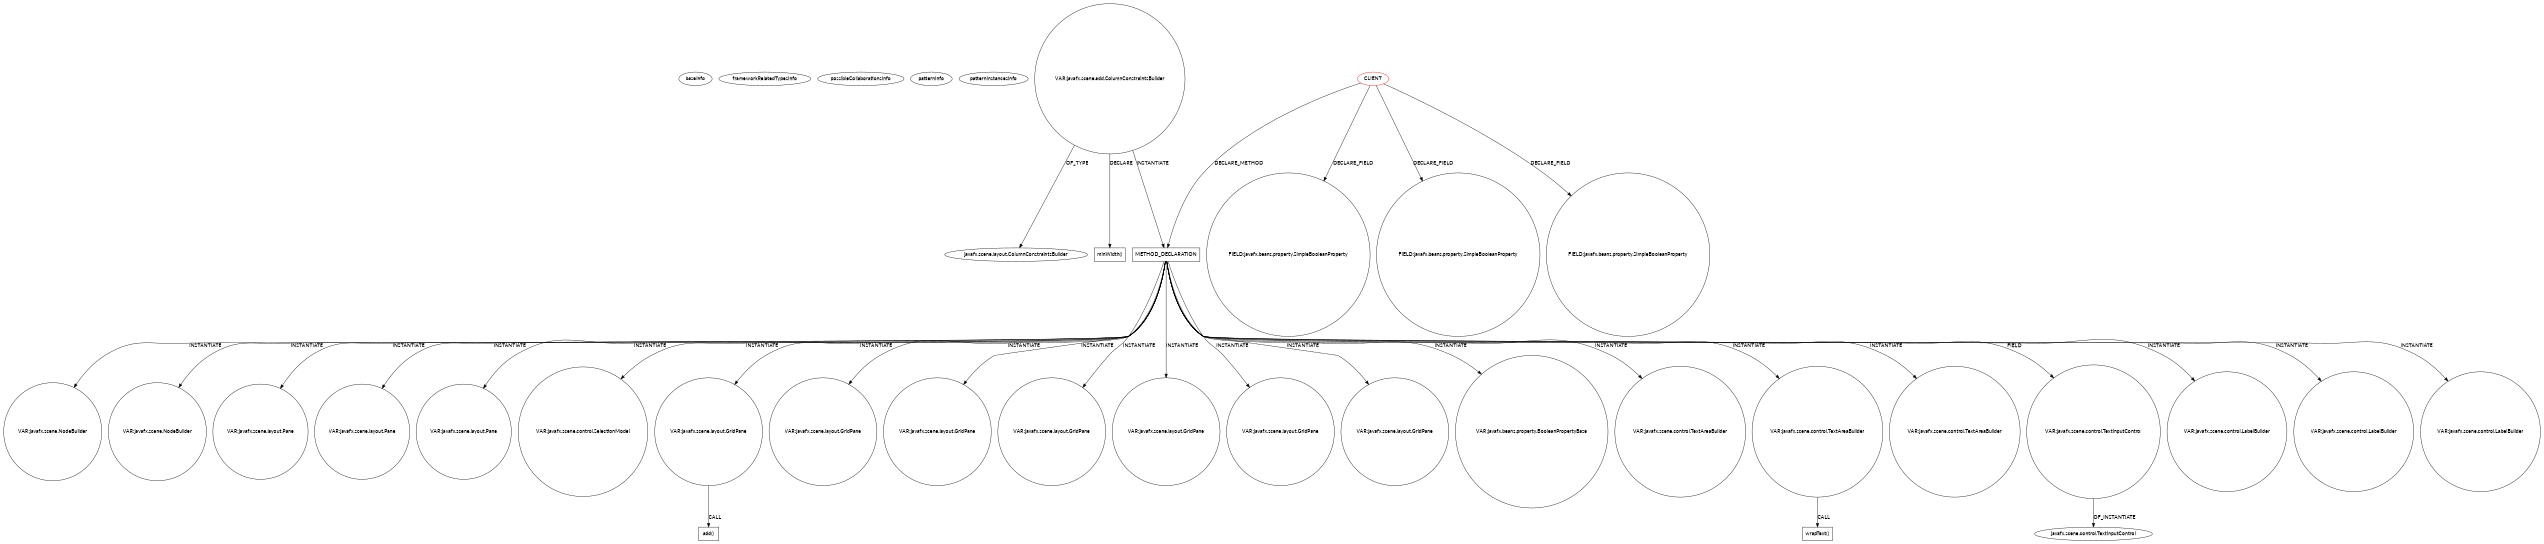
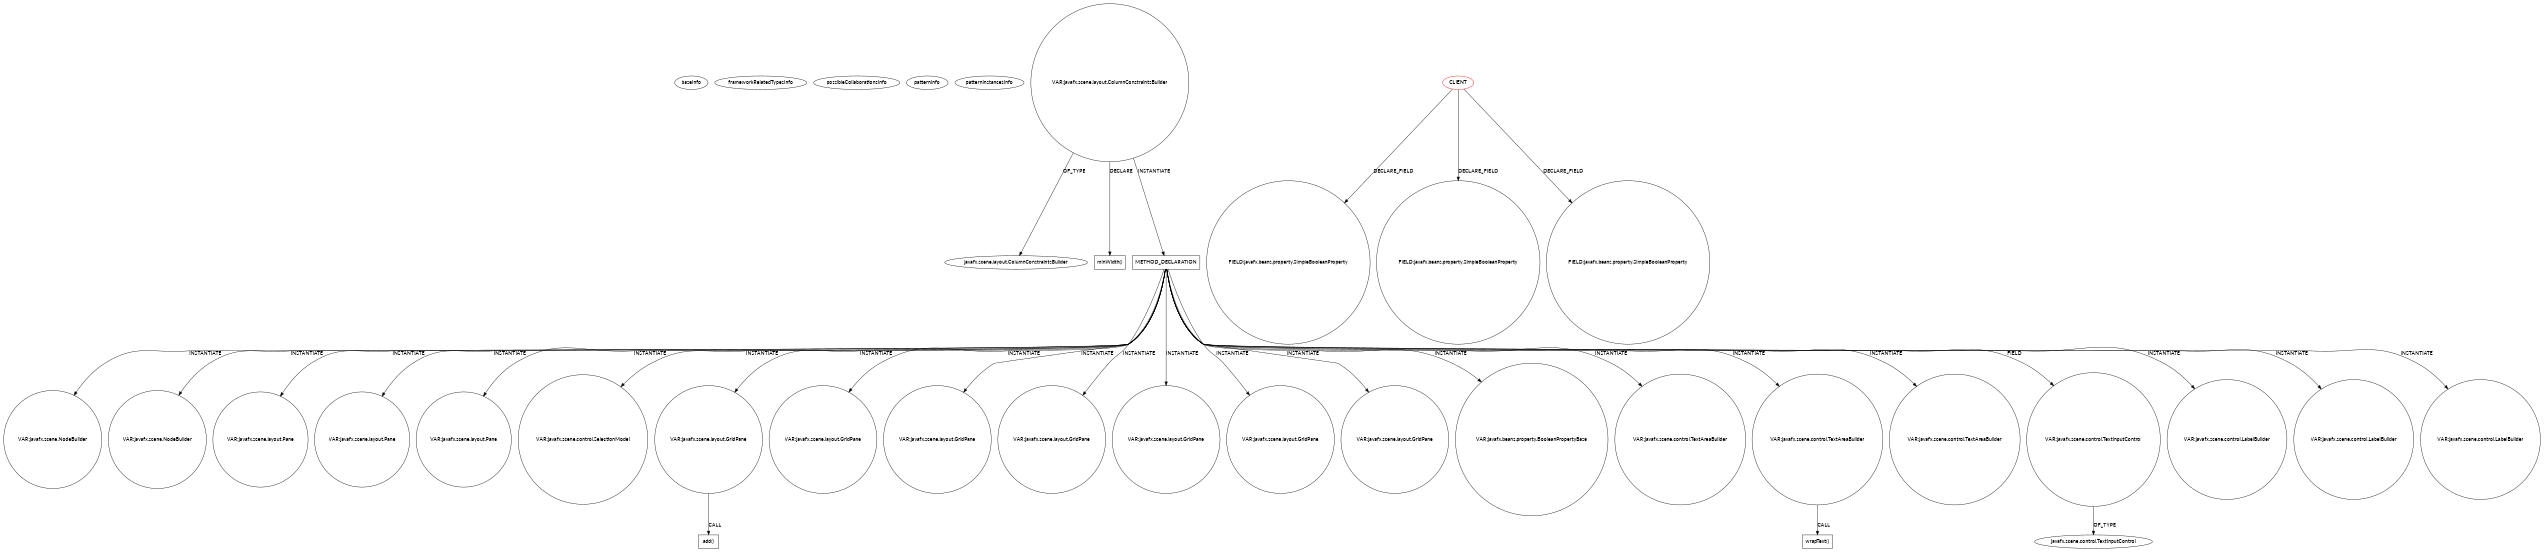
node "VAR:javafx.scene.add.ColumnConstraintsBuilder": label "VAR:javafx.scene.add.ColumnConstraintsBuilder" -> "VAR:javafx.scene.layout.ColumnConstraintsBuilder"
edge "CLIENT" -> "METHOD_DECLARATION": removed, label "DECLARE_METHOD"
edge "VAR:javafx.scene.control.TextInputControl" -> "javafx.scene.control.TextInputControl": label "OF_INSTANTIATE" -> "OF_TYPE"
